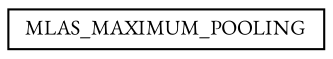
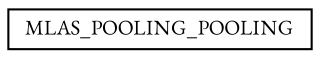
node "MLAS_MAXIMUM_POOLING": label "MLAS_MAXIMUM_POOLING" -> "MLAS_POOLING_POOLING"
